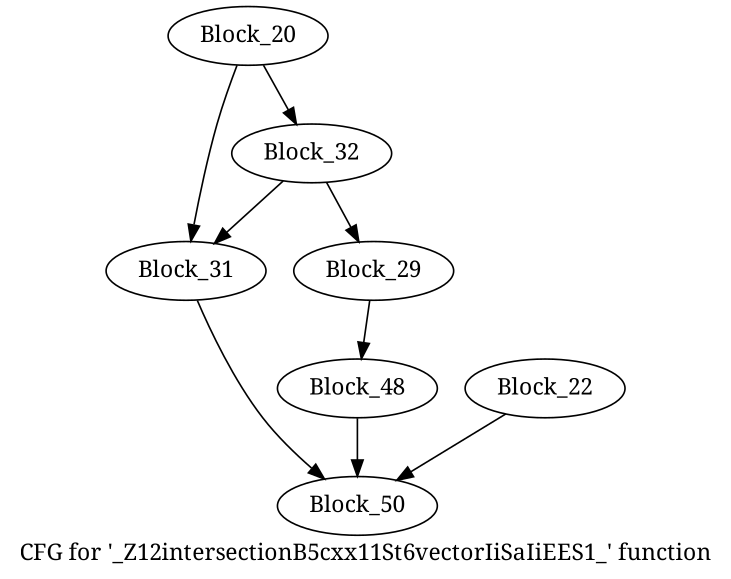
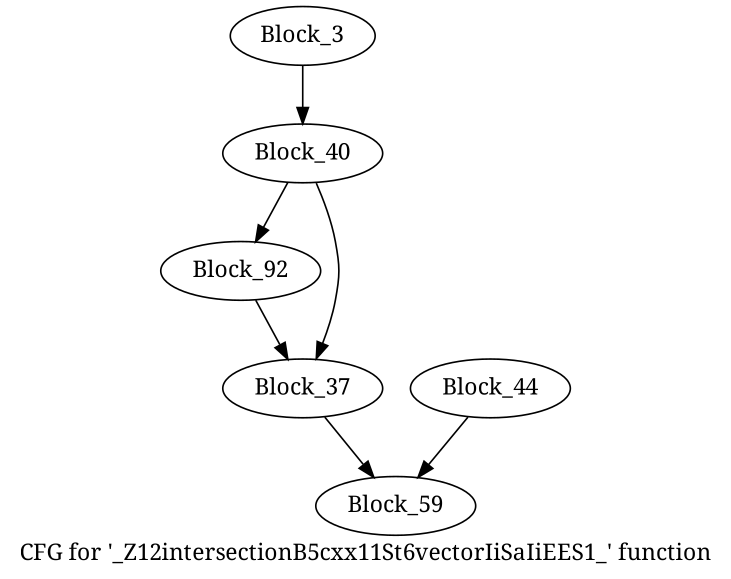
node "Block_20": label "Block_20" -> "Block_40"
node "Block_3": added
node "Block_32": label "Block_32" -> "Block_92"
node "Block_31": label "Block_31" -> "Block_37"
node "Block_29": removed
node "Block_48": label "Block_48" -> "Block_44"
node "Block_22": removed
node "Block_50": label "Block_50" -> "Block_59"
